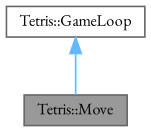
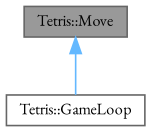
edge "Tetris::Move" -> "Tetris::GameLoop": reversed
